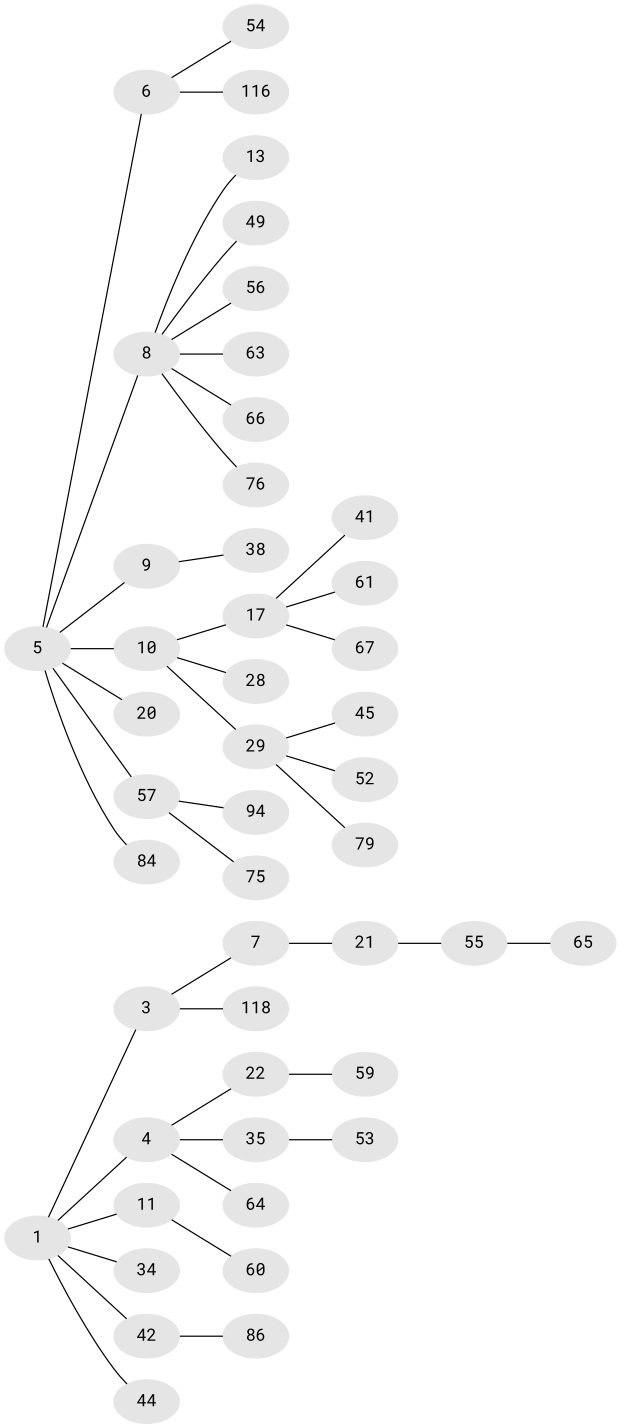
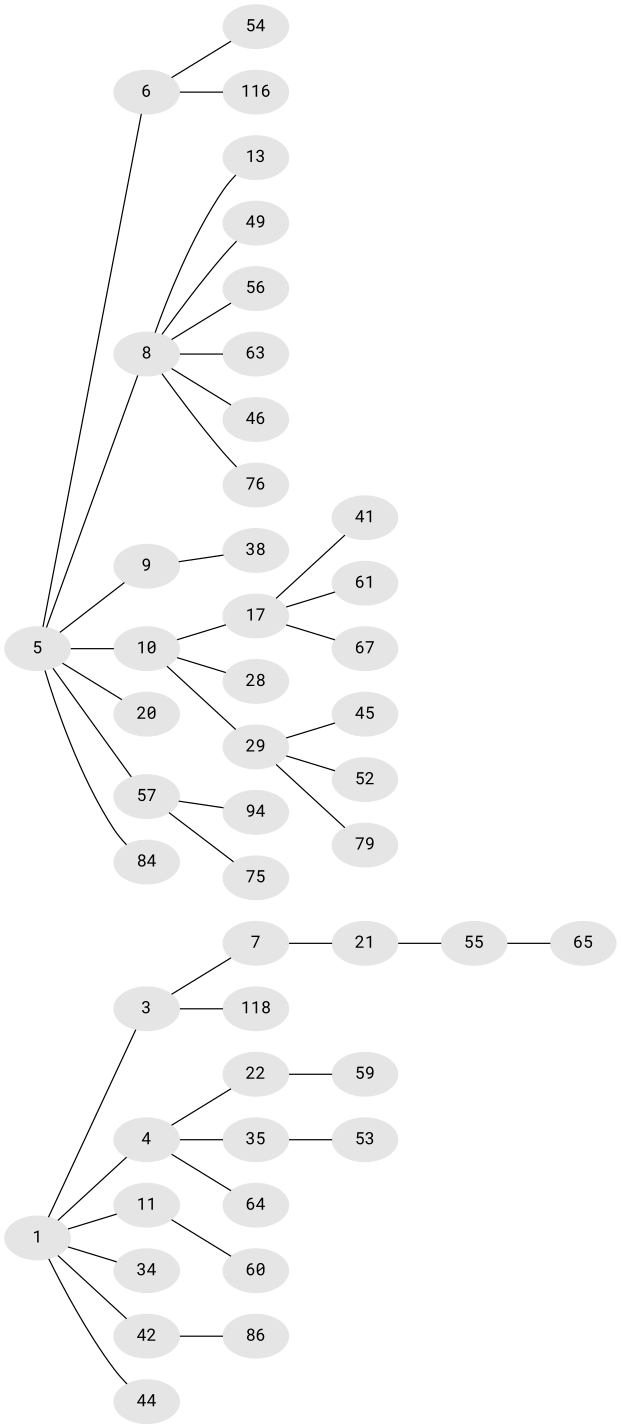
node "66": label "66" -> "46"
